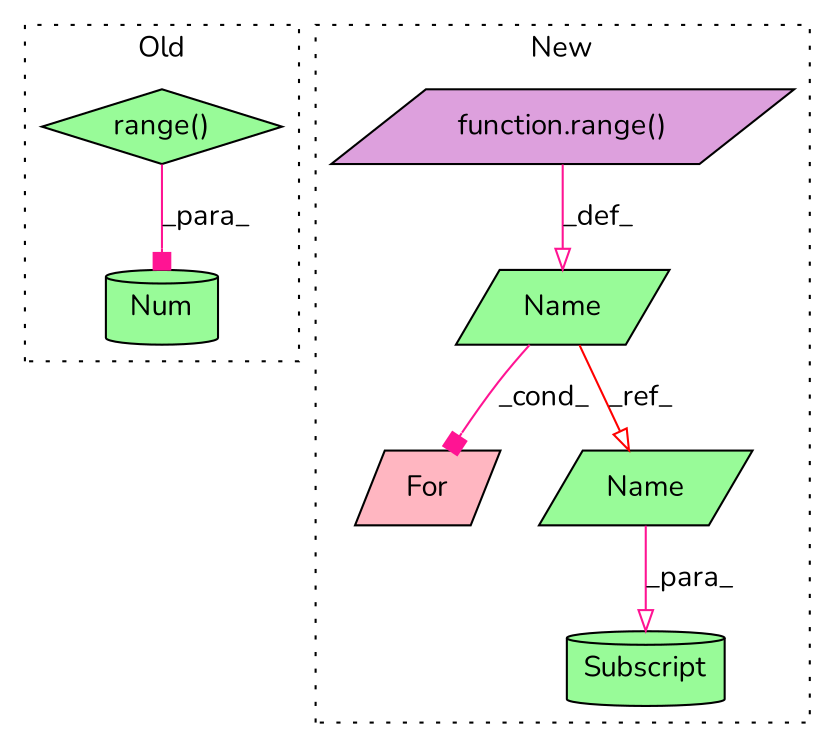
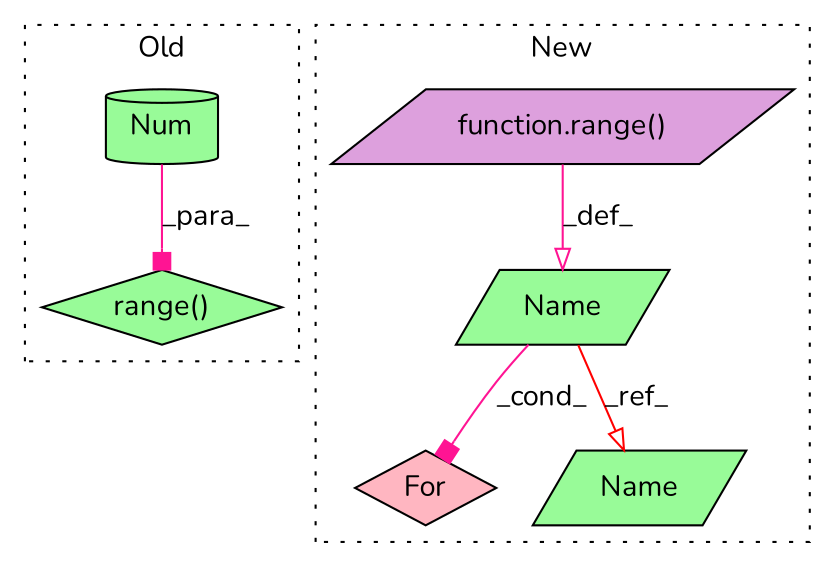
edge "range()" -> "Num": reversed
node "For": shape parallelogram -> diamond
node "Subscript": removed
